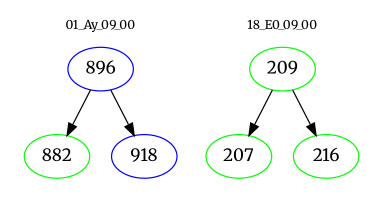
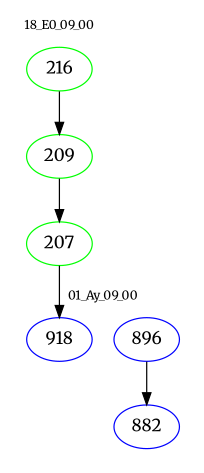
edge "896" -> "918": now "207" -> "918"
edge "209" -> "216": reversed
node "882": color green -> blue
